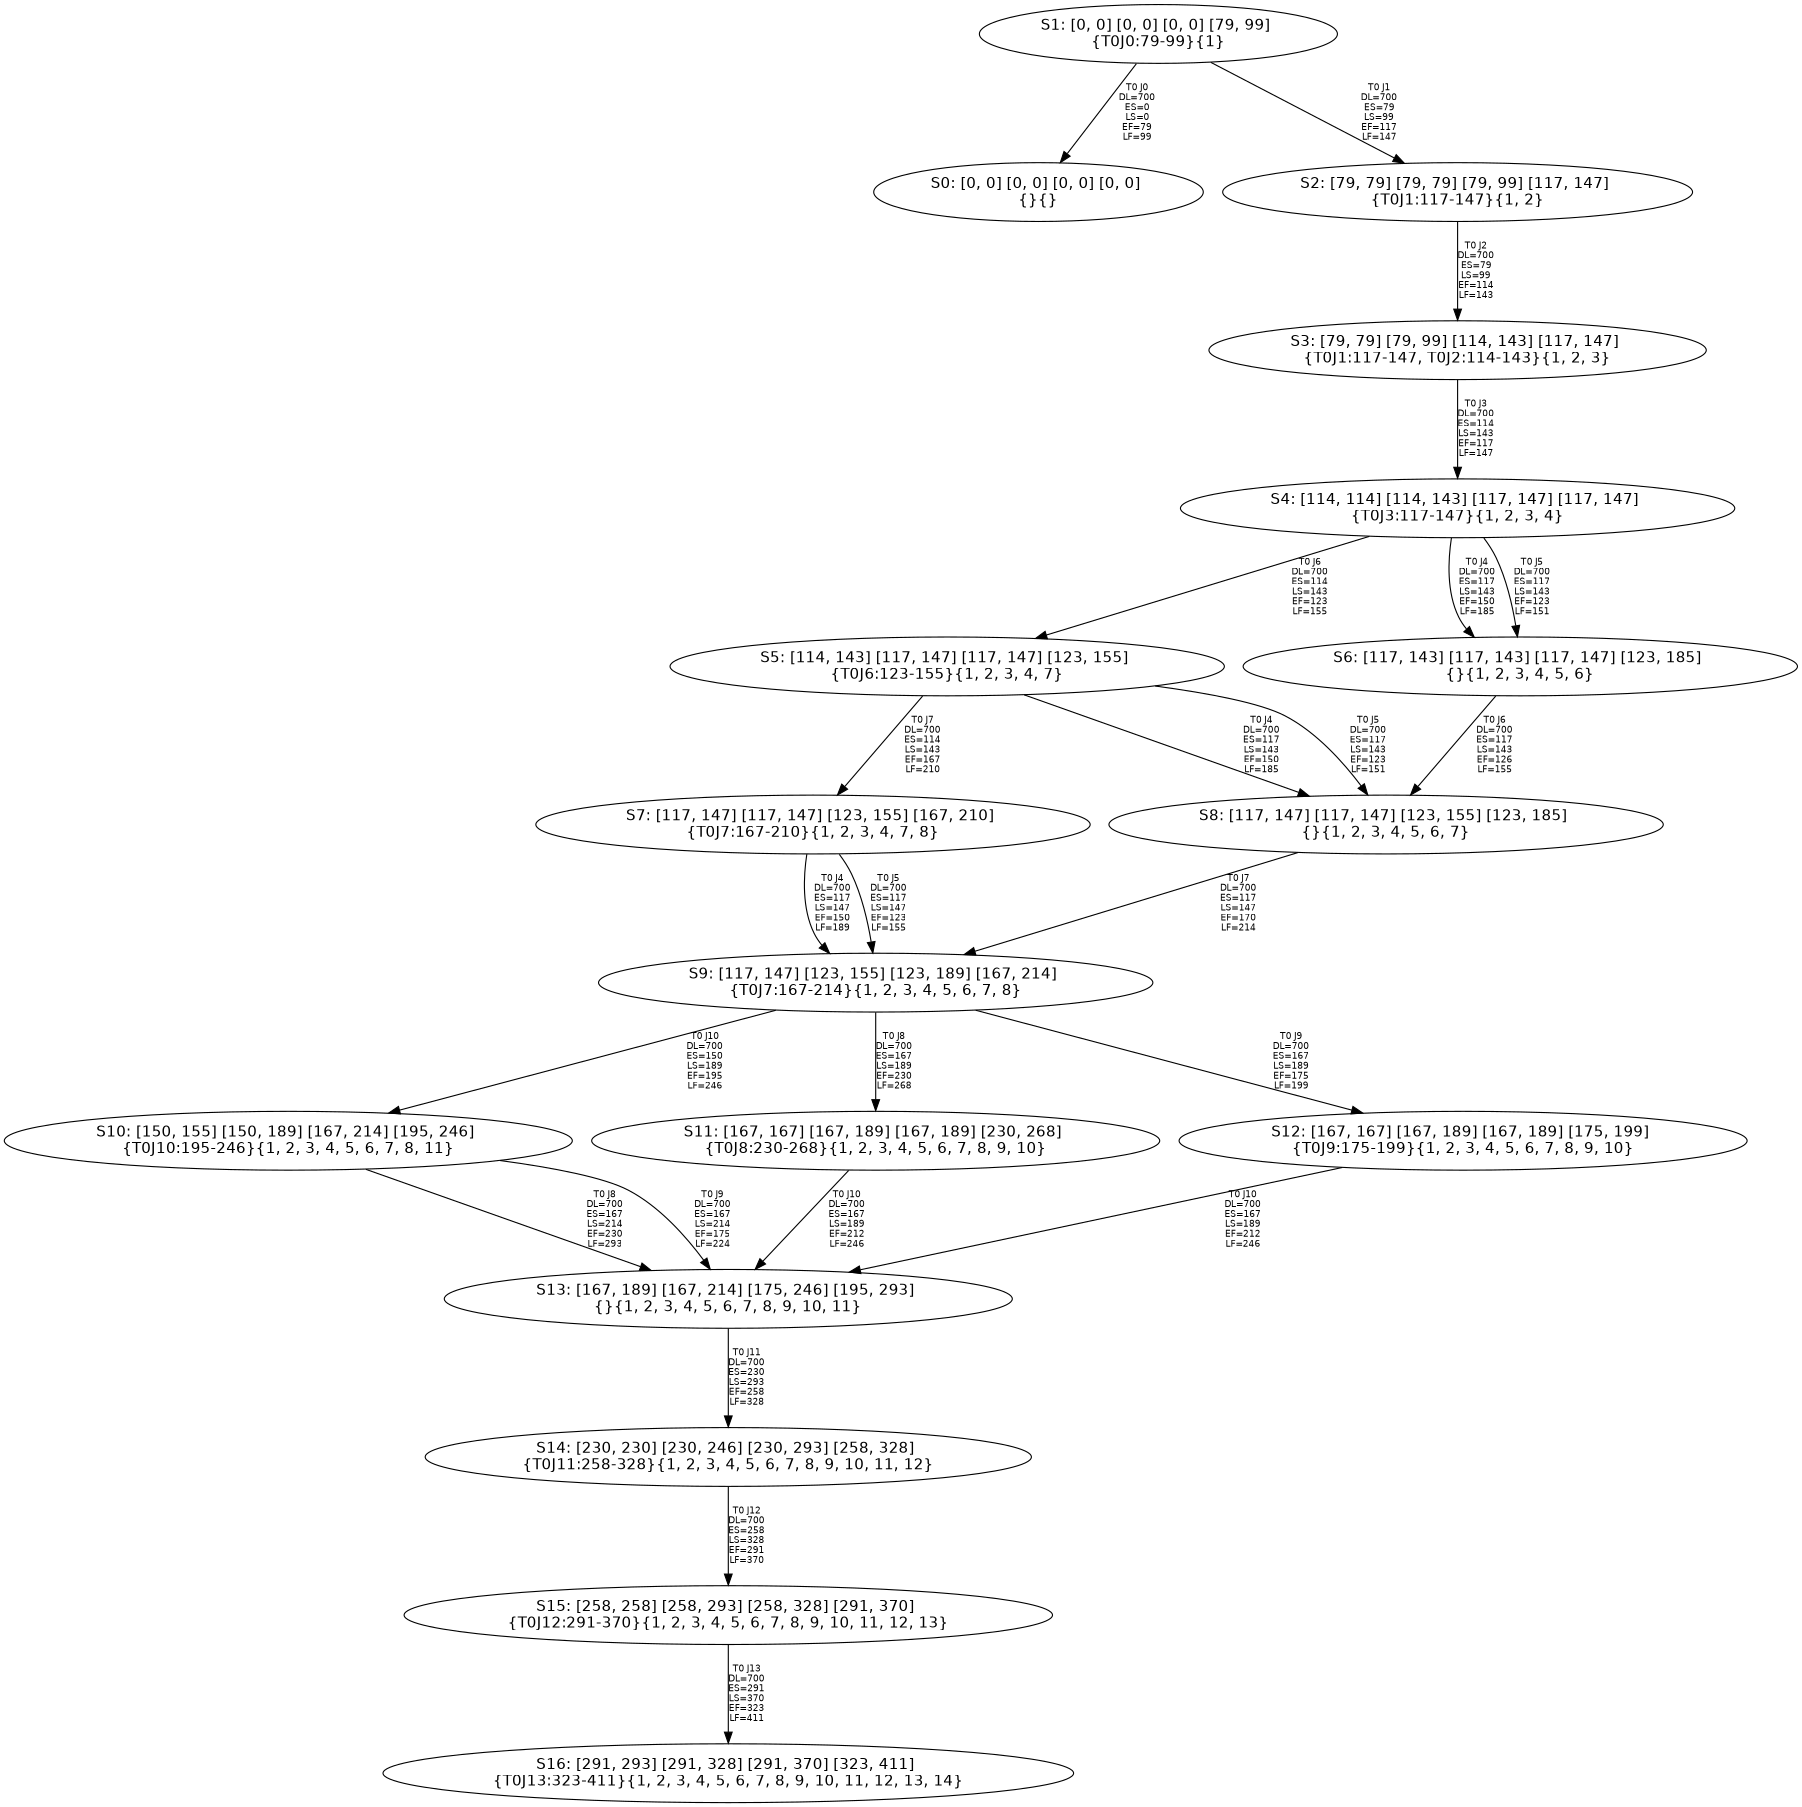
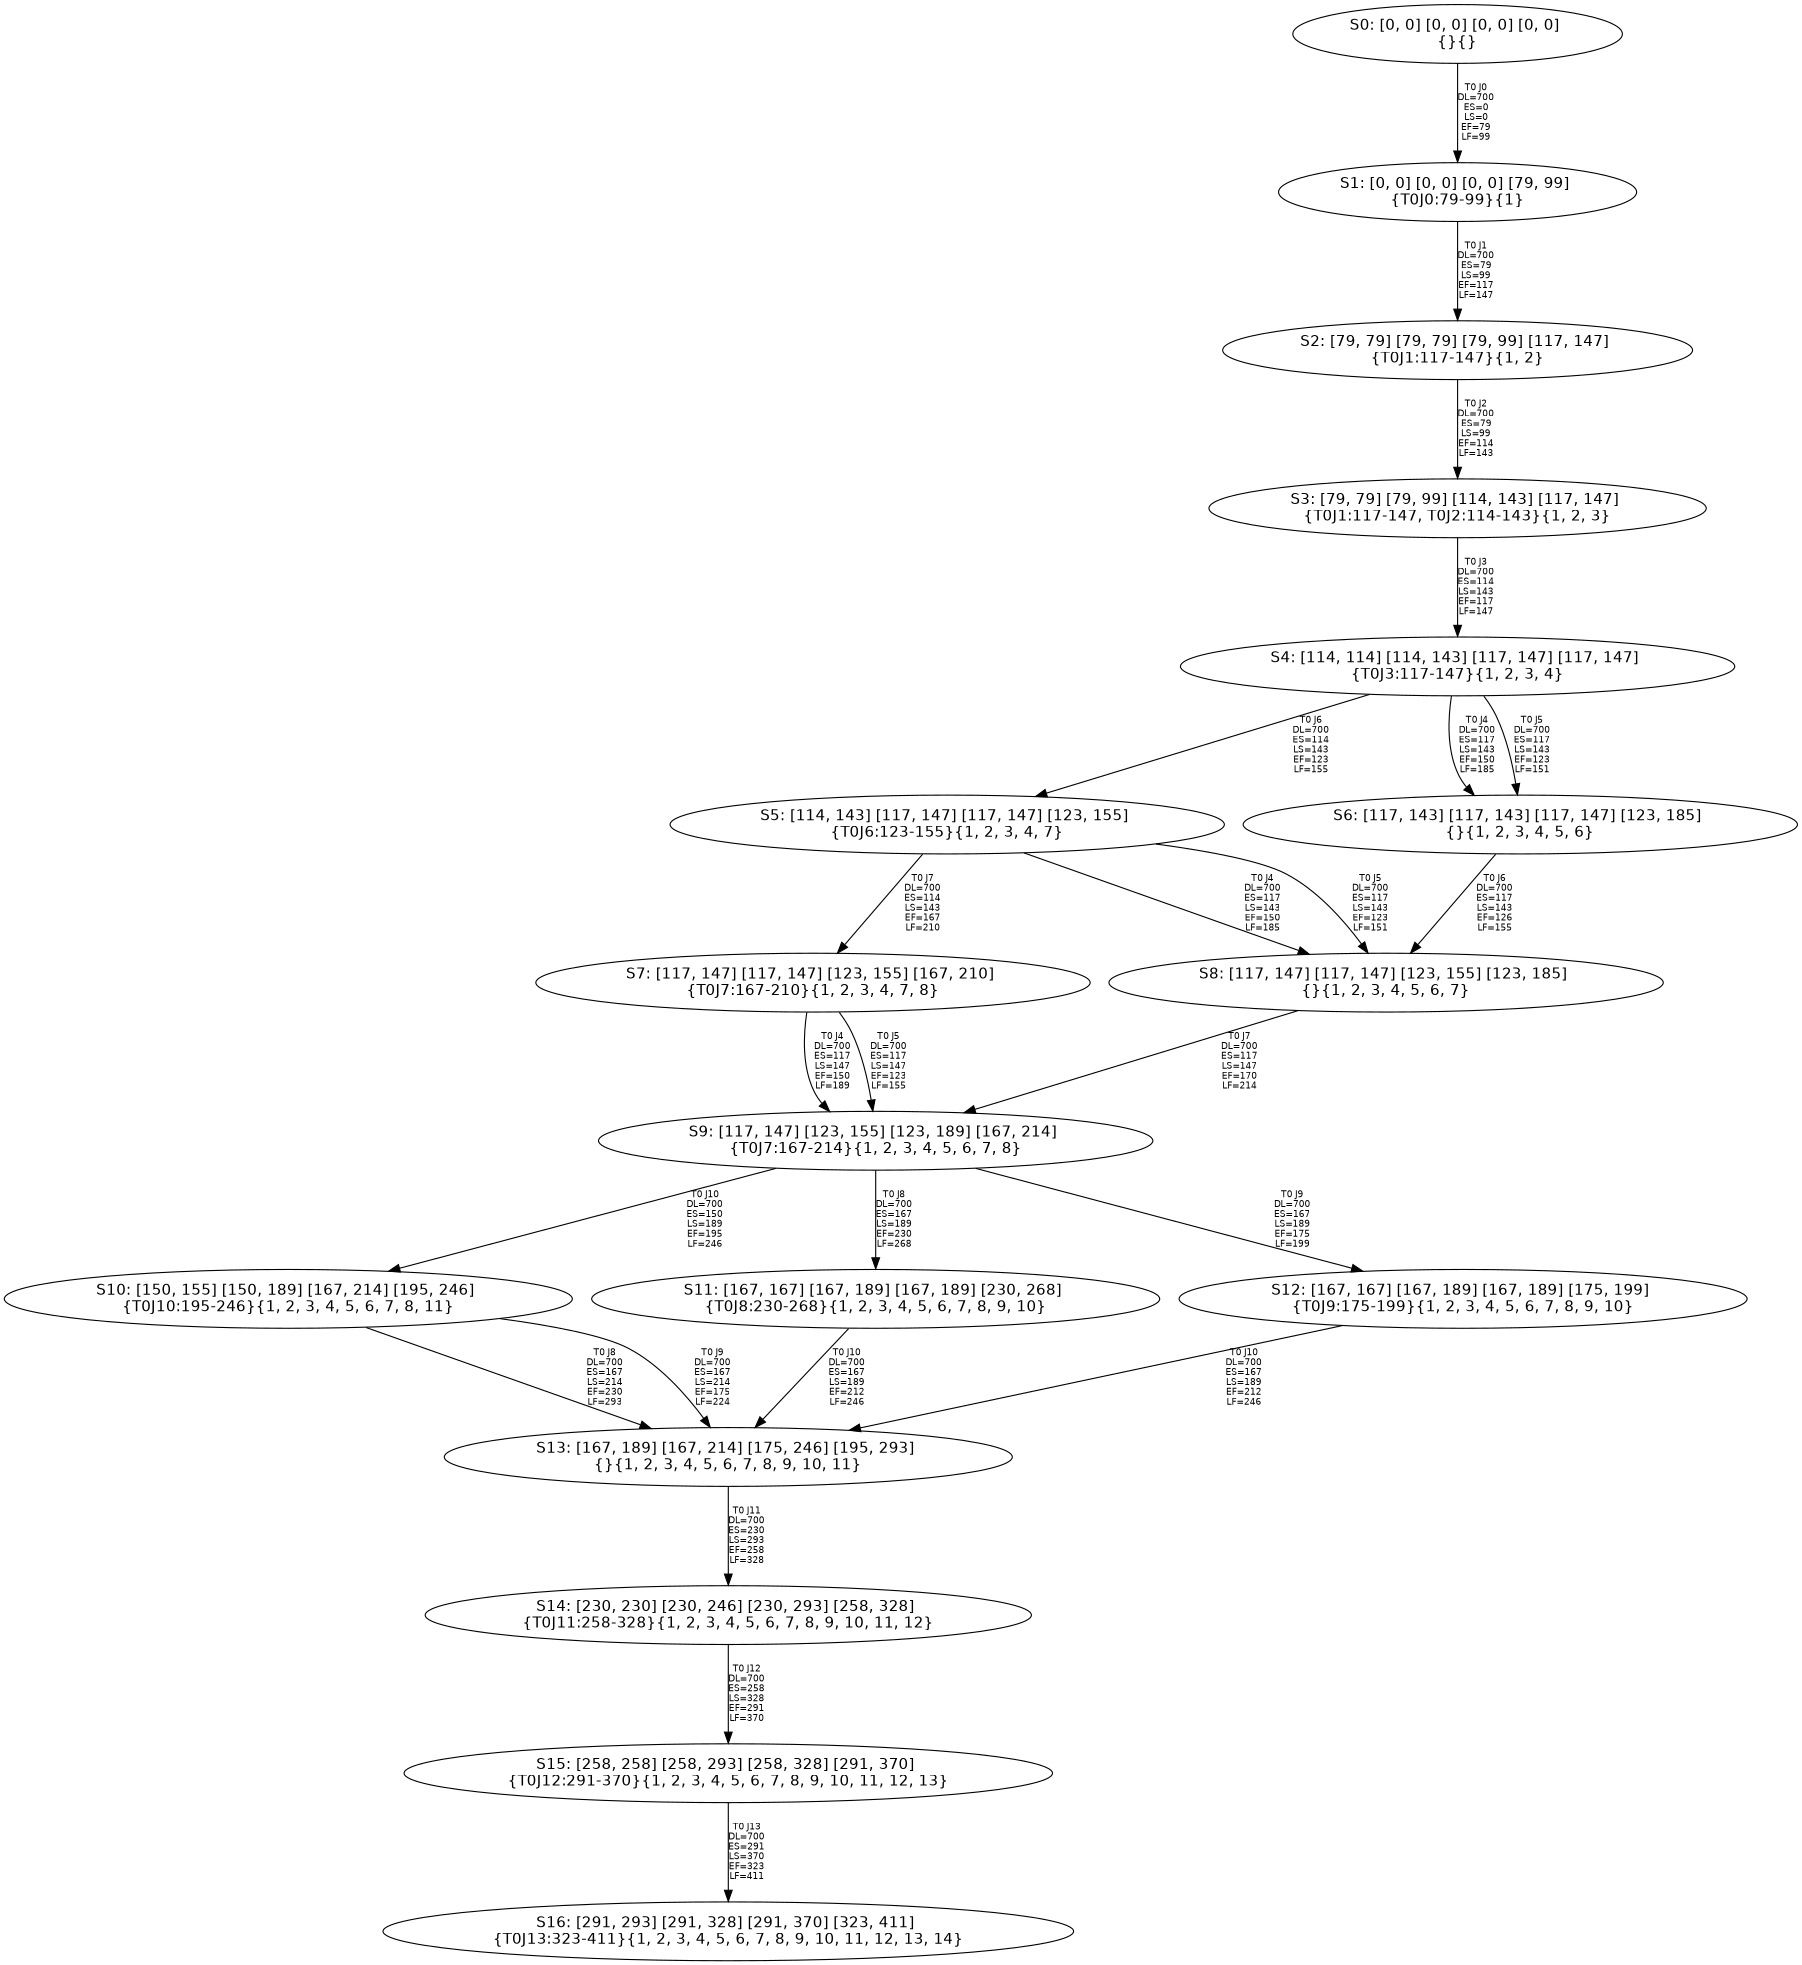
edge "S1: [0, 0] [0, 0] [0, 0] [79, 99] {T0J0:79-99}{1}" -> "S0: [0, 0] [0, 0] [0, 0] [0, 0] {}{}": reversed
